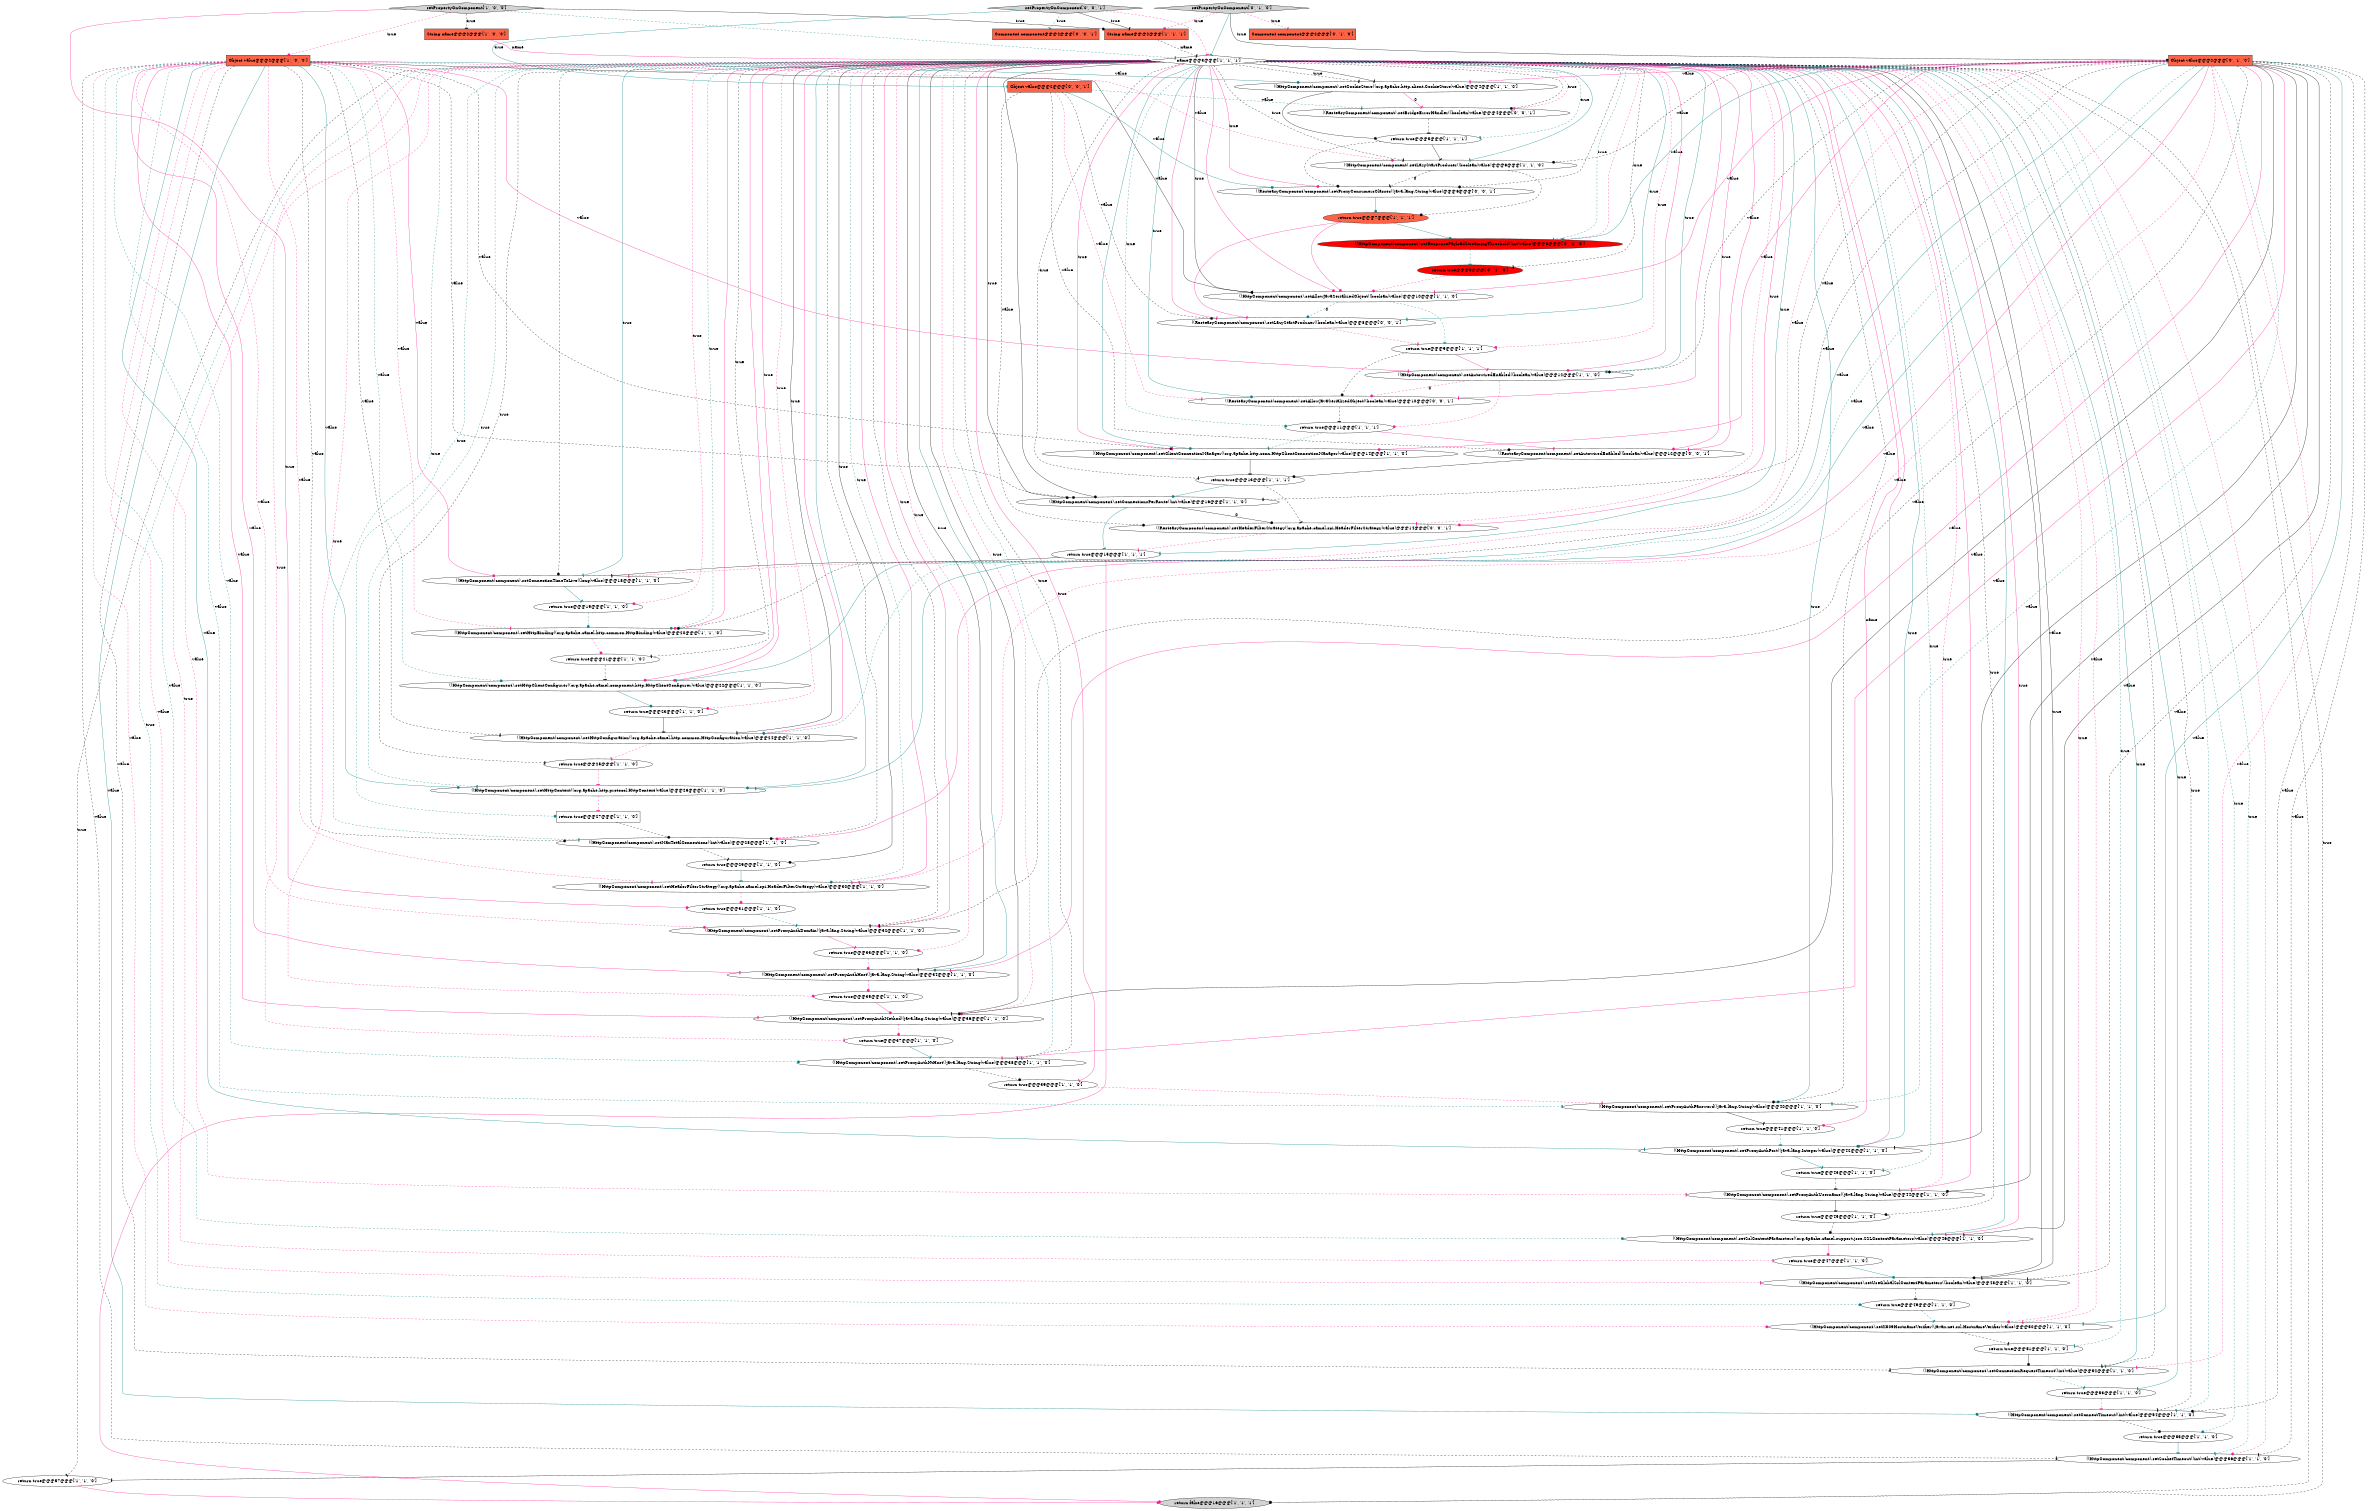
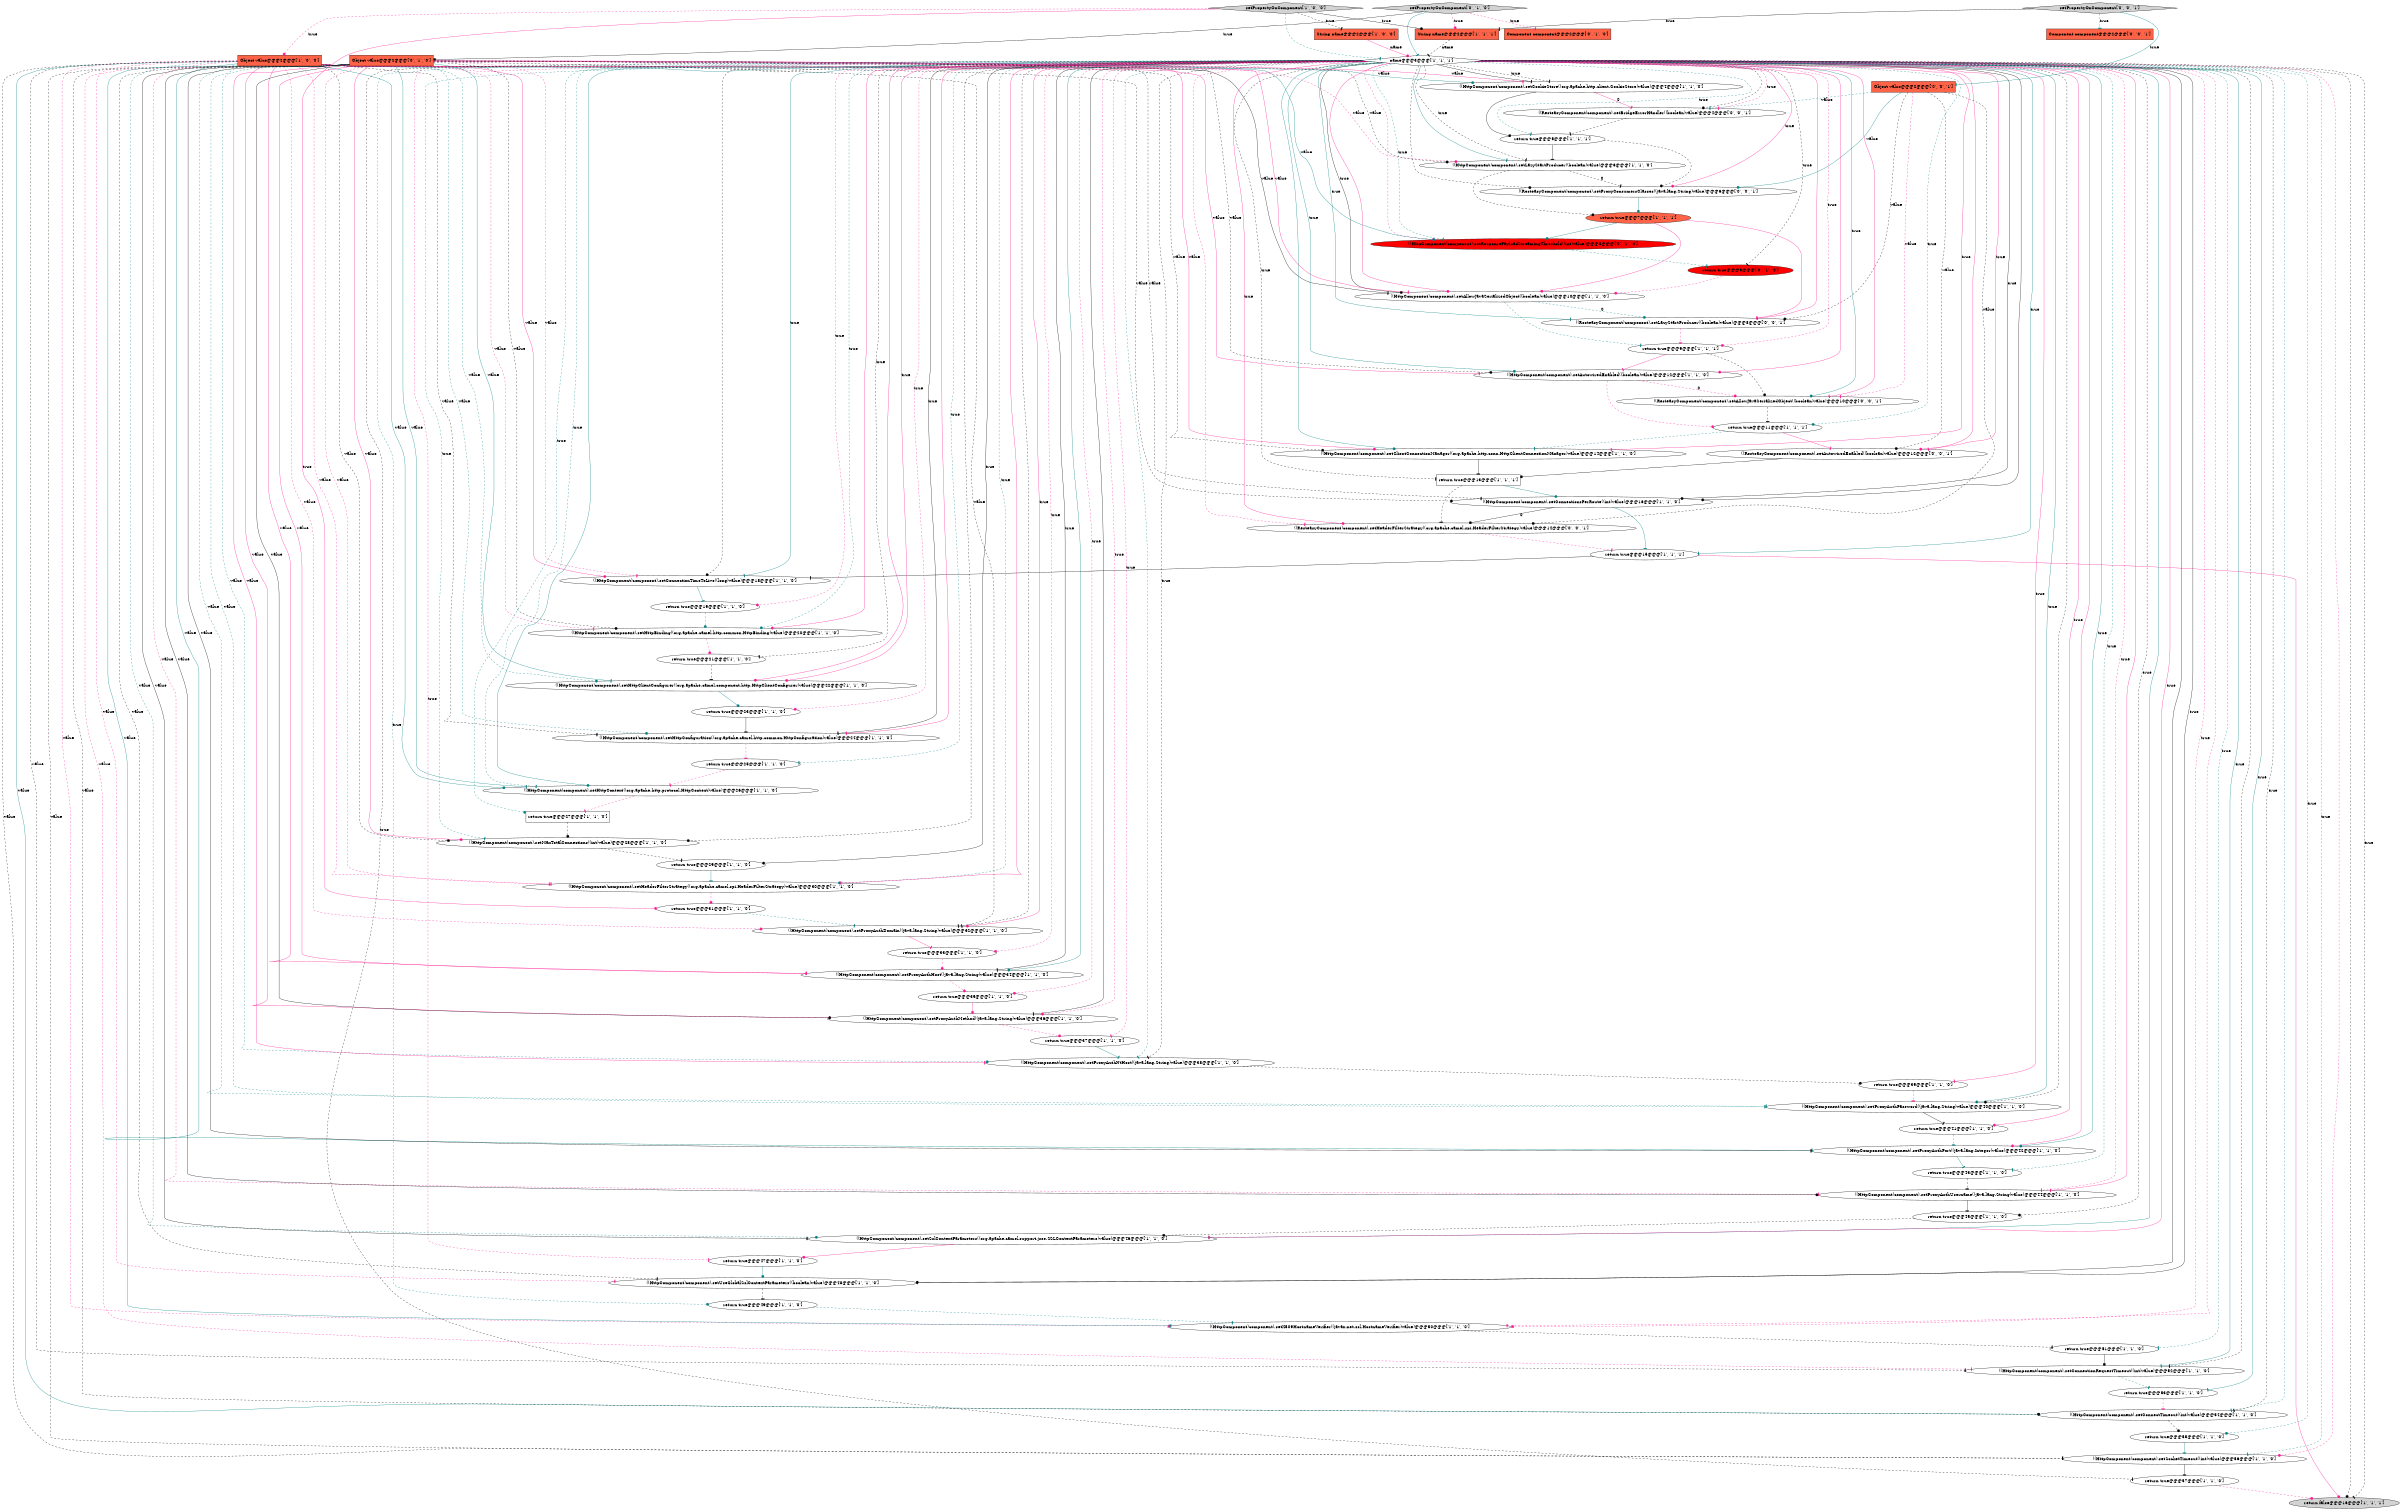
edge "setPropertyOnComponent['0', '0', '1']" -> "name@@@3@@@['1', '1', '1']": removed
edge "name@@@3@@@['1', '1', '1']" -> "return true@@@25@@@['1', '1', '0']": color black -> teal
node "return true@@@13@@@['1', '1', '1']": shape ellipse -> box
edge "name@@@3@@@['1', '1', '1']" -> "return true@@@41@@@['1', '1', '0']": label "name" -> "true"
edge "return true@@@57@@@['1', '1', '0']" -> "return false@@@16@@@['1', '1', '1']": style solid -> dashed
